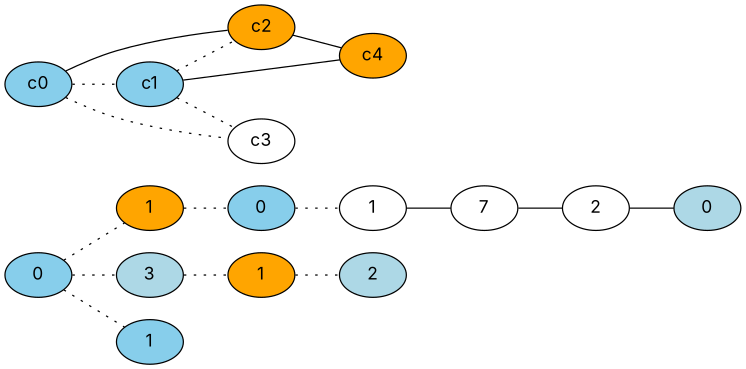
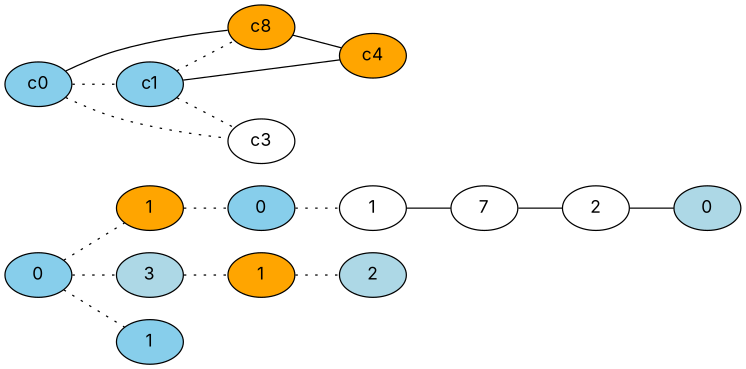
node "c2": label "c2" -> "c8"
